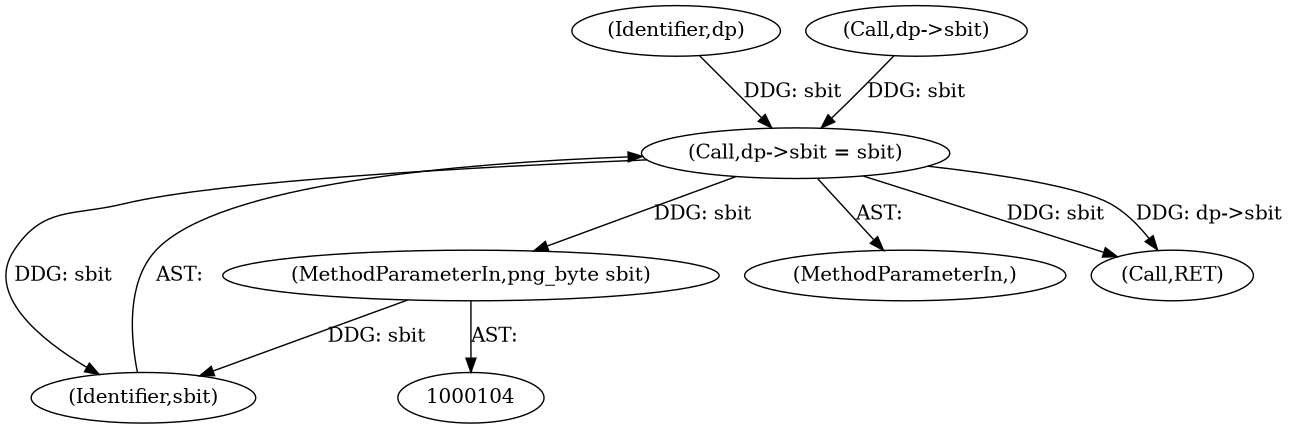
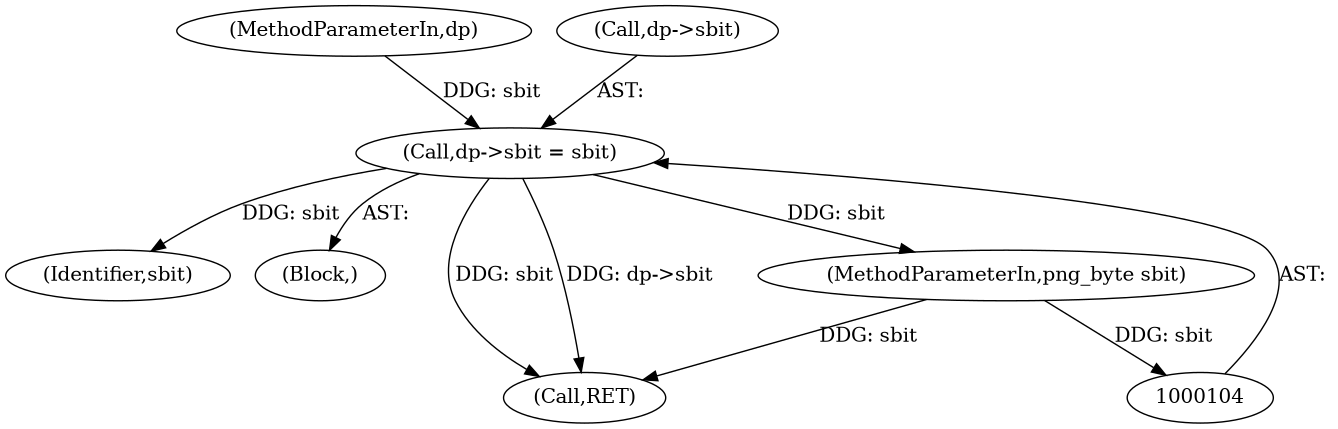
node "(Identifier,dp)": label "(Identifier,dp)" -> "(MethodParameterIn,dp)"
edge "(Call,dp->sbit)" -> "(Call,dp->sbit = sbit)": label "DDG: sbit" -> "AST: "
edge "(Identifier,sbit)" -> "(Call,dp->sbit = sbit)": now "1000104" -> "(Call,dp->sbit = sbit)"
node "(MethodParameterIn,)": label "(MethodParameterIn,)" -> "(Block,)"
edge "(MethodParameterIn,png_byte sbit)" -> "(Identifier,sbit)": now "(MethodParameterIn,png_byte sbit)" -> "(Call,RET)"
edge "(MethodParameterIn,png_byte sbit)" -> "1000104": label "AST: " -> "DDG: sbit"
